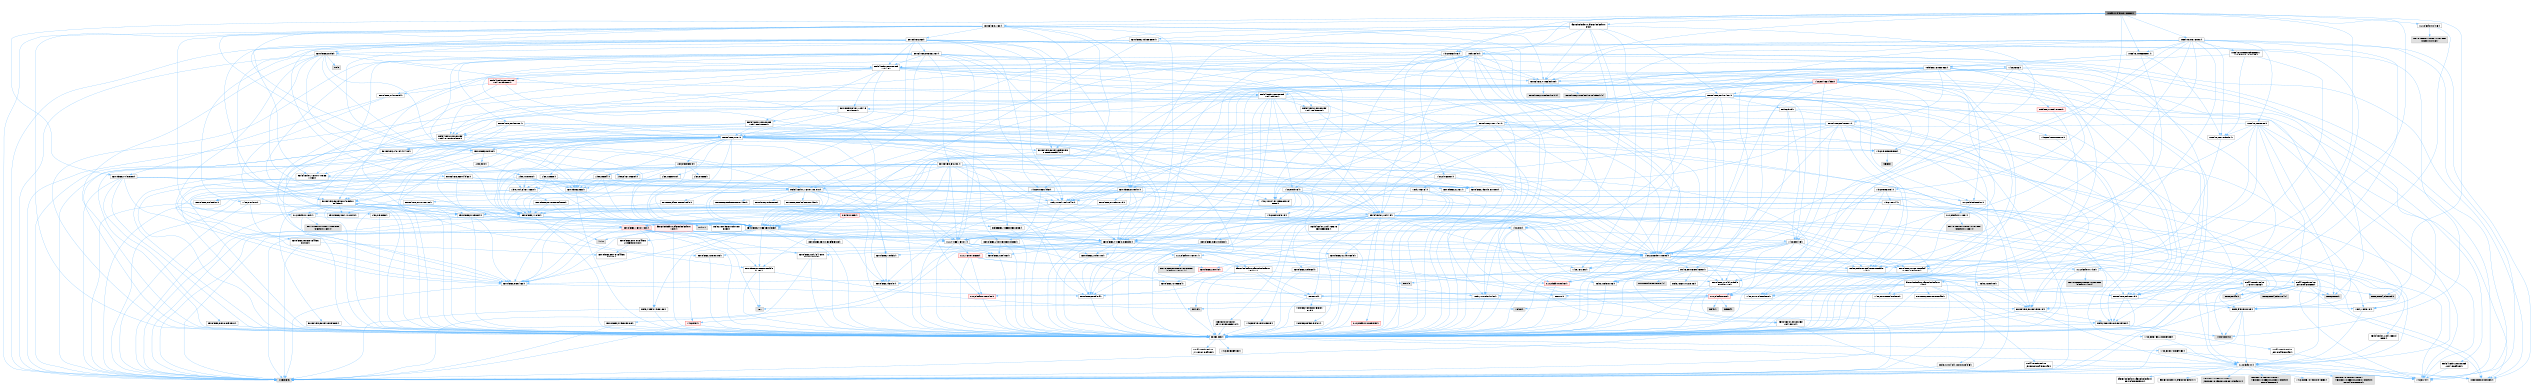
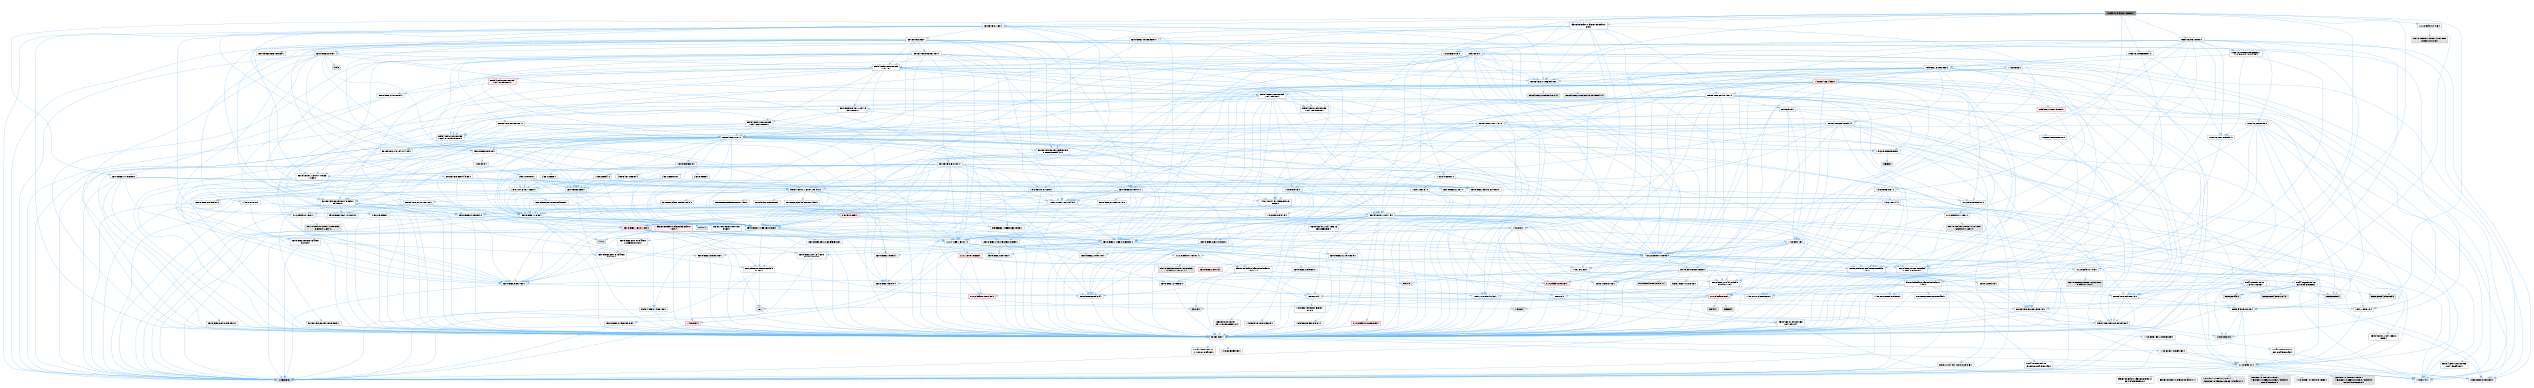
node "Templates/RetainedRef.h": added
node "Misc/StructBuilder.h": label "Misc/StructBuilder.h" -> "Misc/IdentityFunctor.h"
edge "Templates/TypeCompatible Bytes.h" -> "type_traits": added
